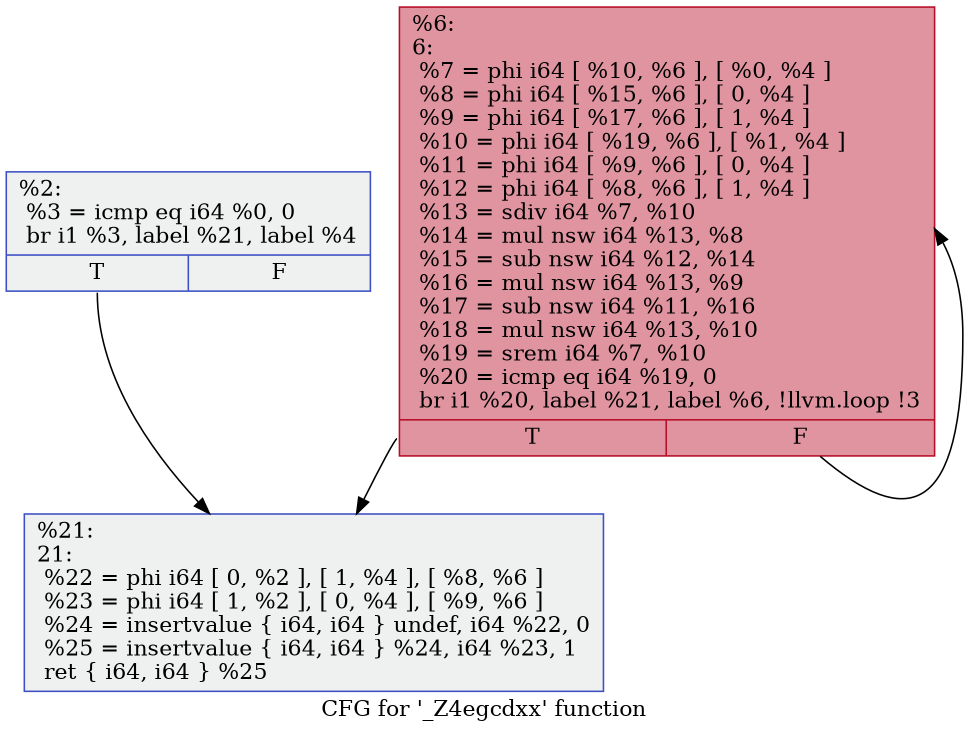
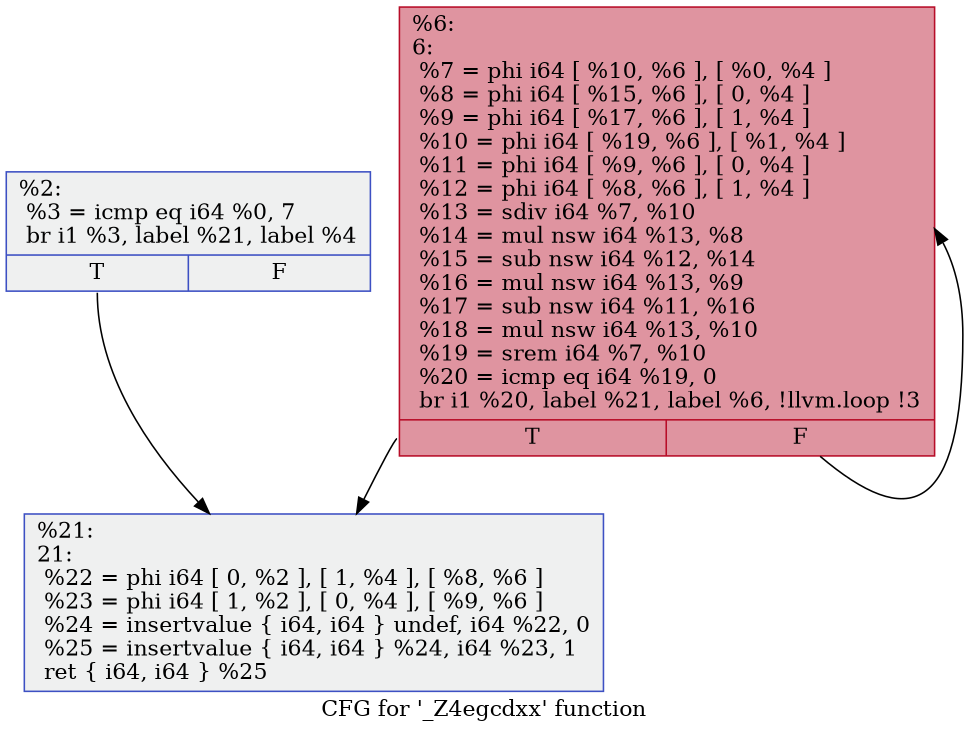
node "%2:": text "%3 = icmp eq i64 %0, 0" -> "%3 = icmp eq i64 %0, 7"
